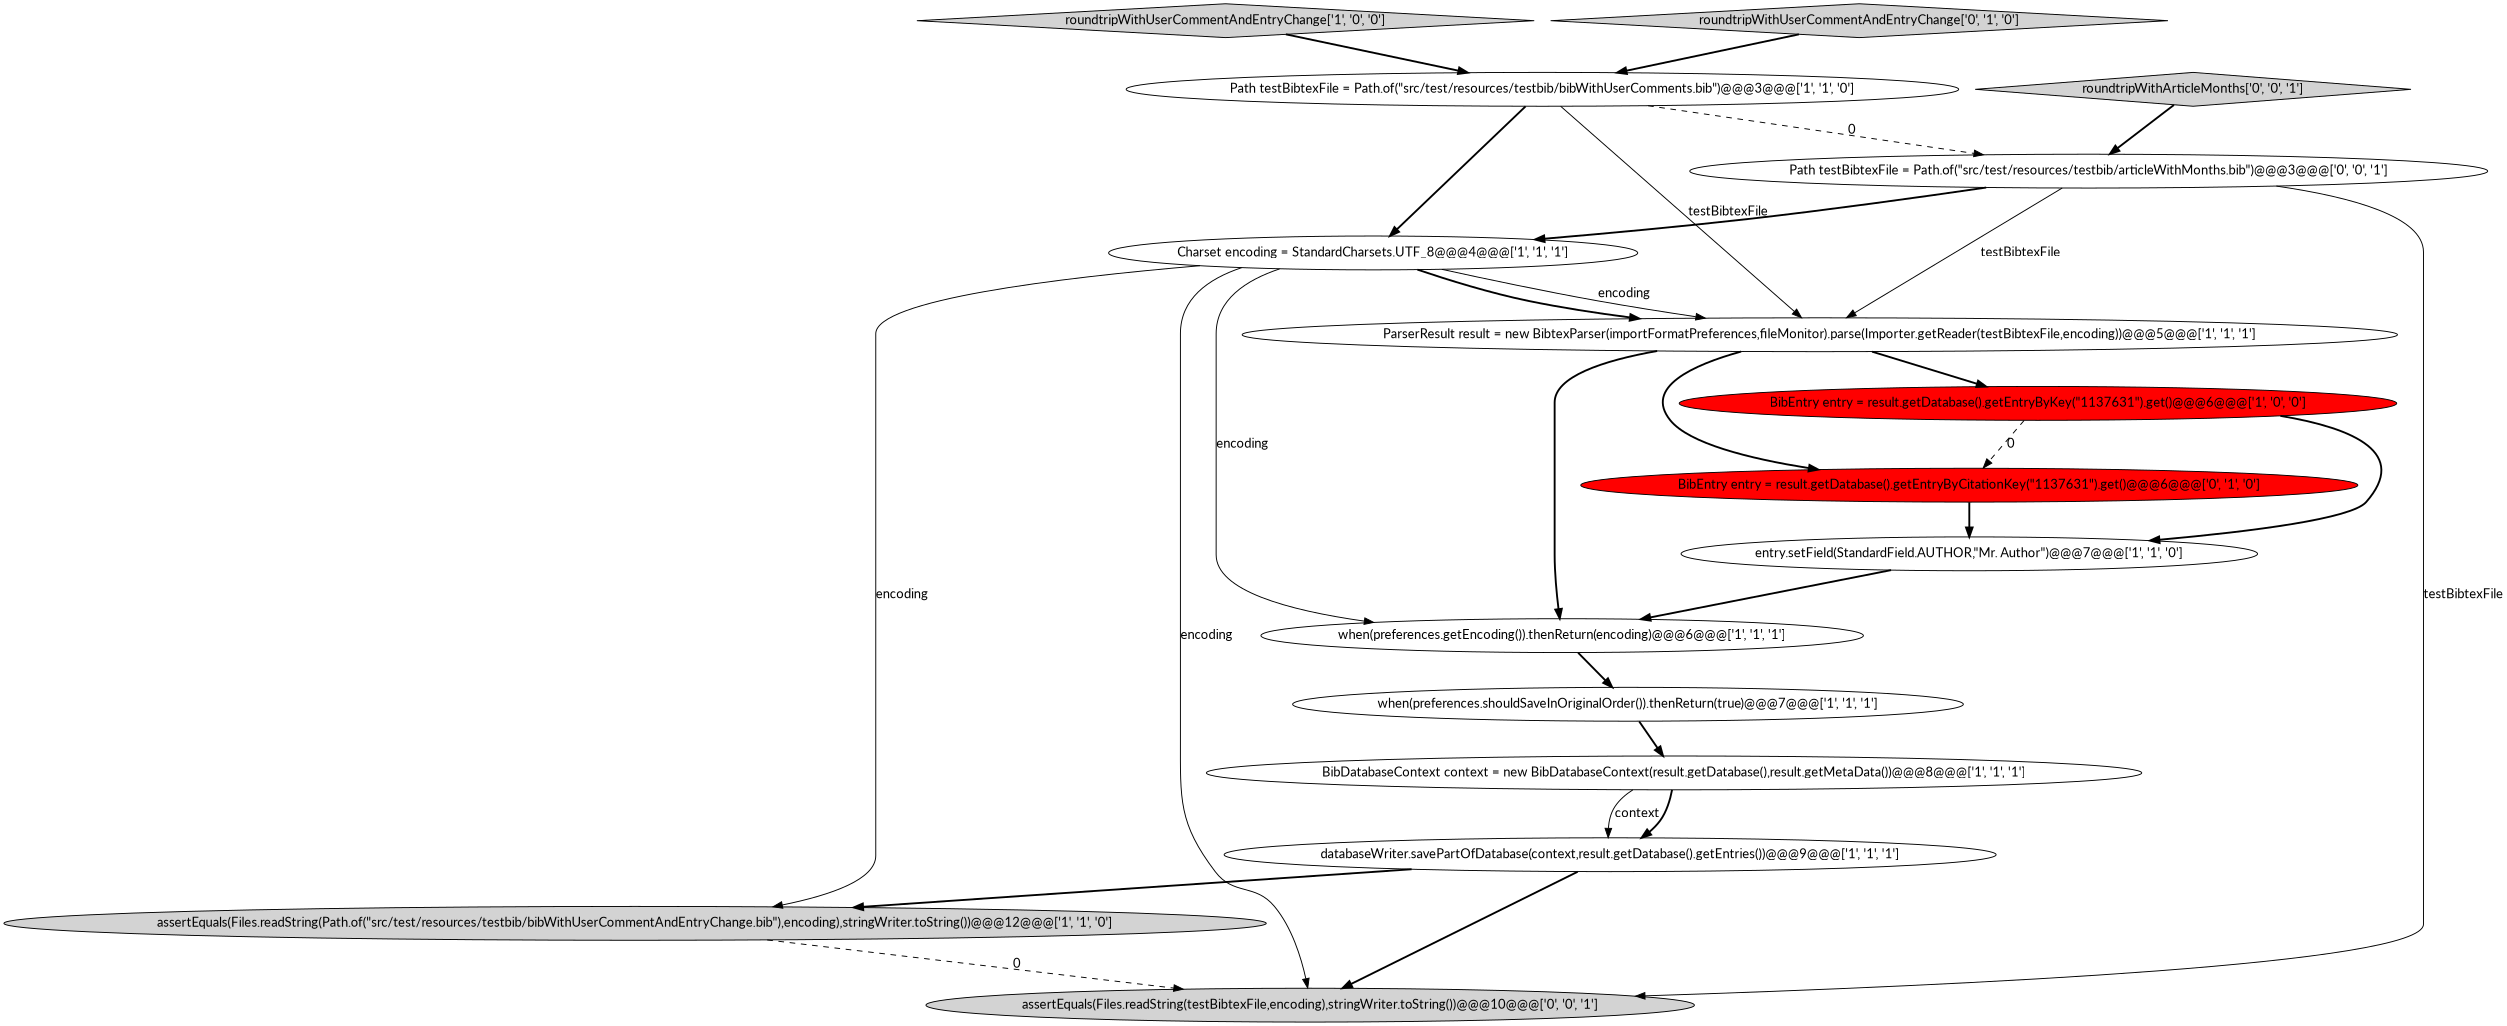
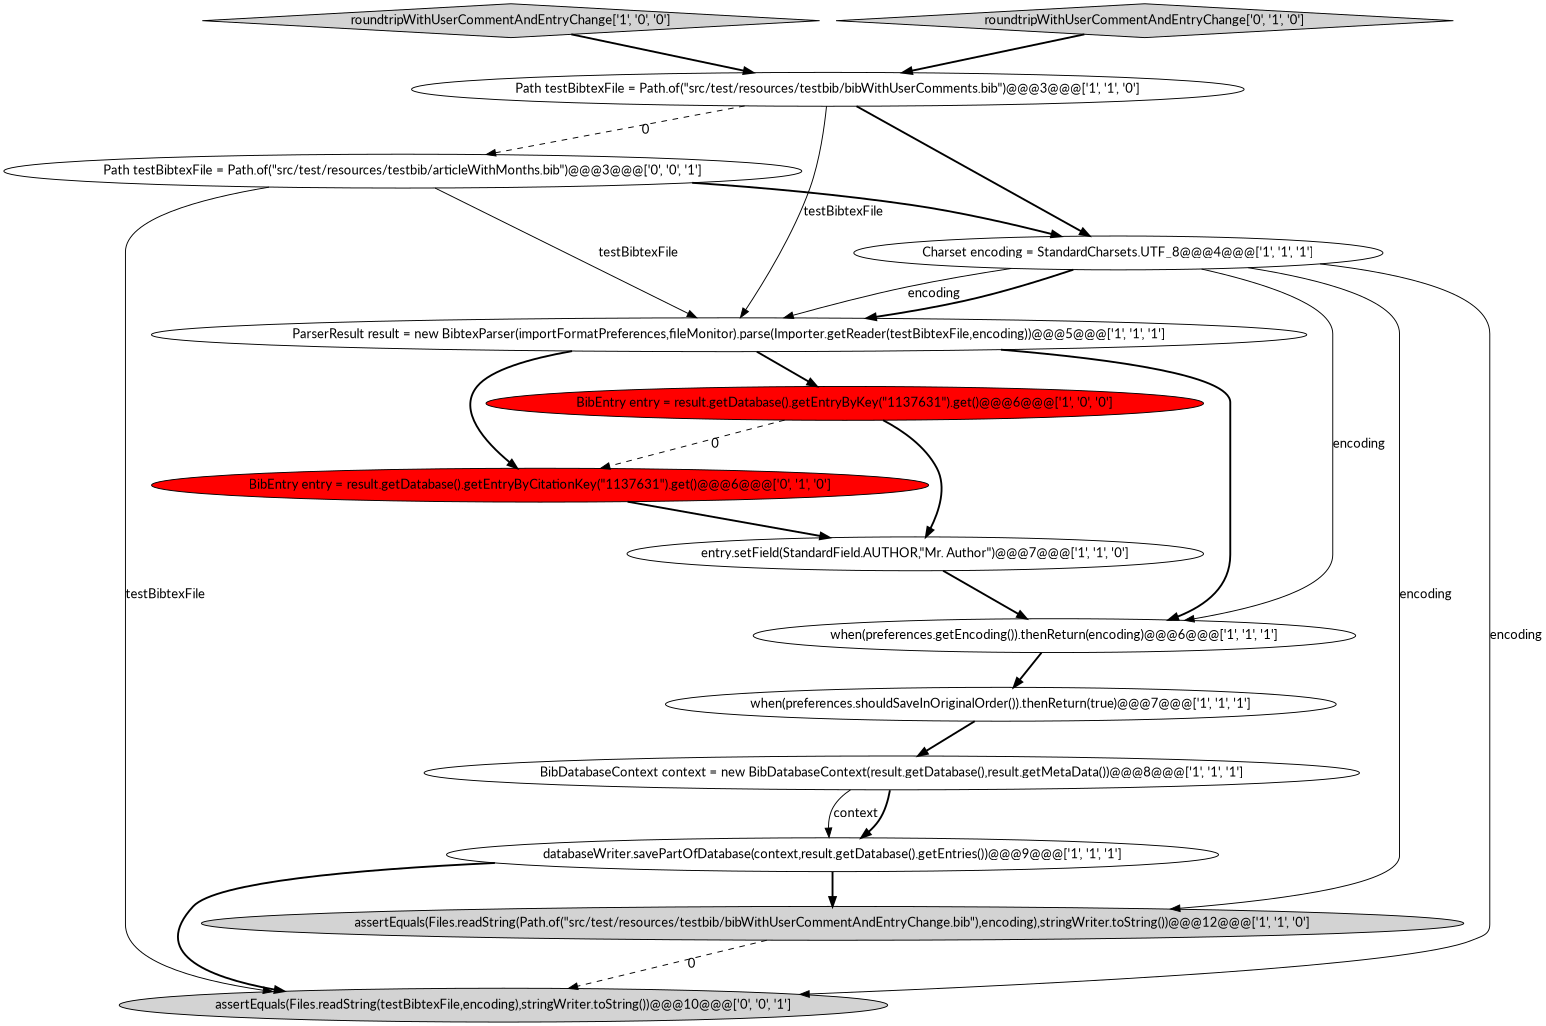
node "roundtripWithArticleMonths['0', '0', '1']": removed
